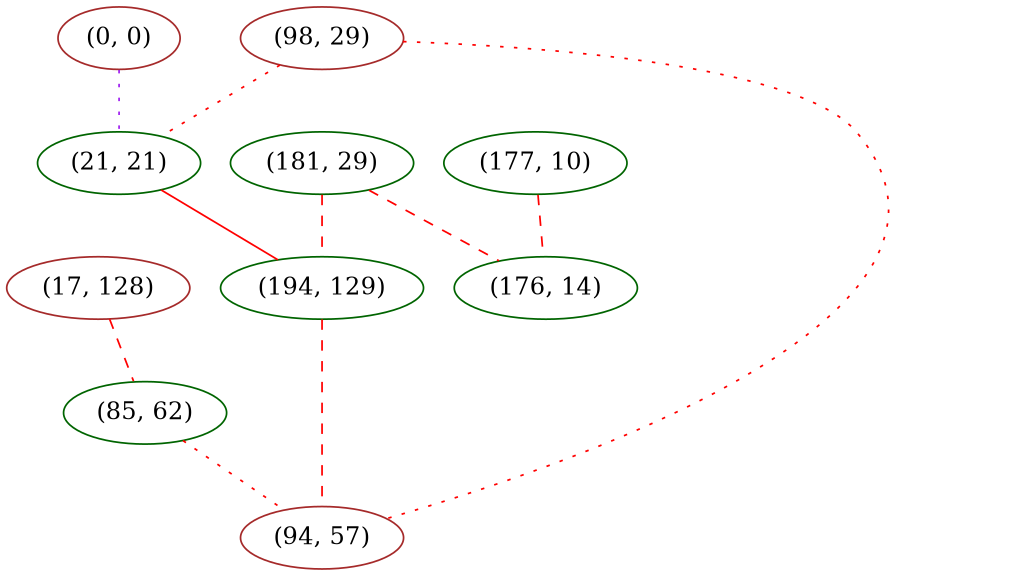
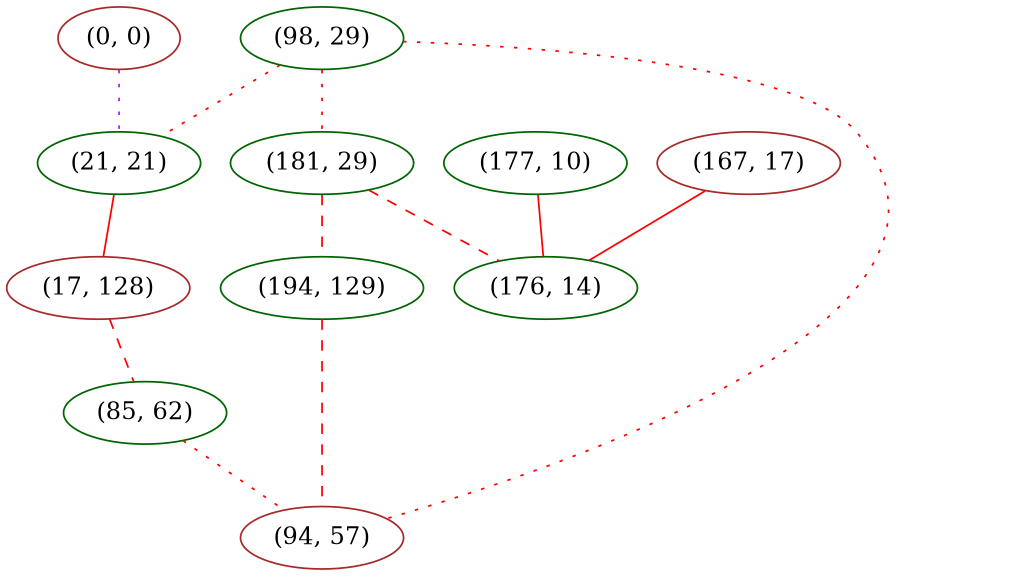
node "(98, 29)": color brown -> darkgreen
edge "(98, 29)" -- "(181, 29)": added
node "(167, 17)": added
edge "(21, 21)" -- "(194, 129)": now "(21, 21)" -- "(17, 128)"
edge "(177, 10)" -- "(176, 14)": style dashed -> solid
